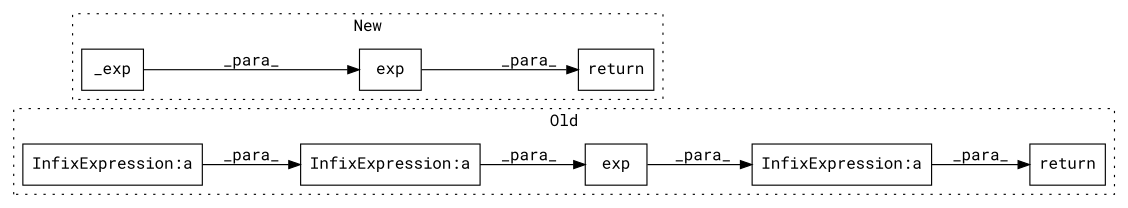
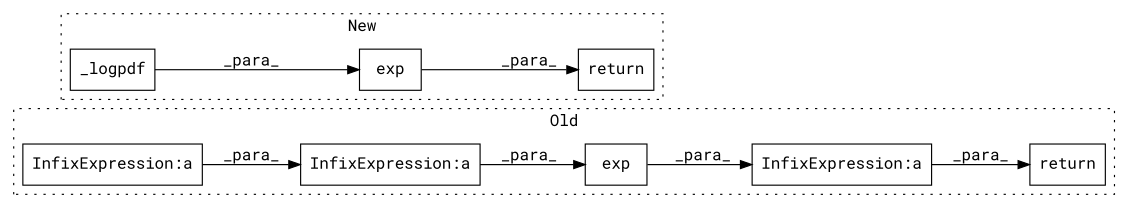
node "_exp": label "_exp" -> "_logpdf"
